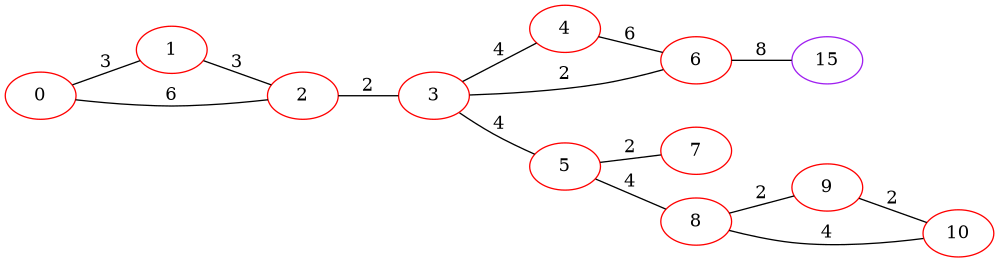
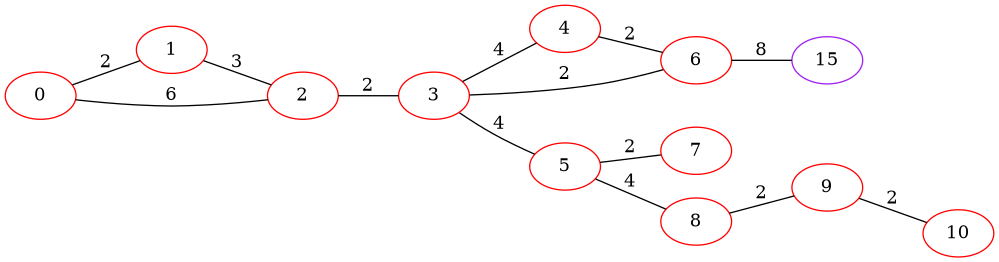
edge "4" -- "6": label "6" -> "2"
edge "1" -- "0": label "3" -> "2"
edge "8" -- "10": removed, label "4"
